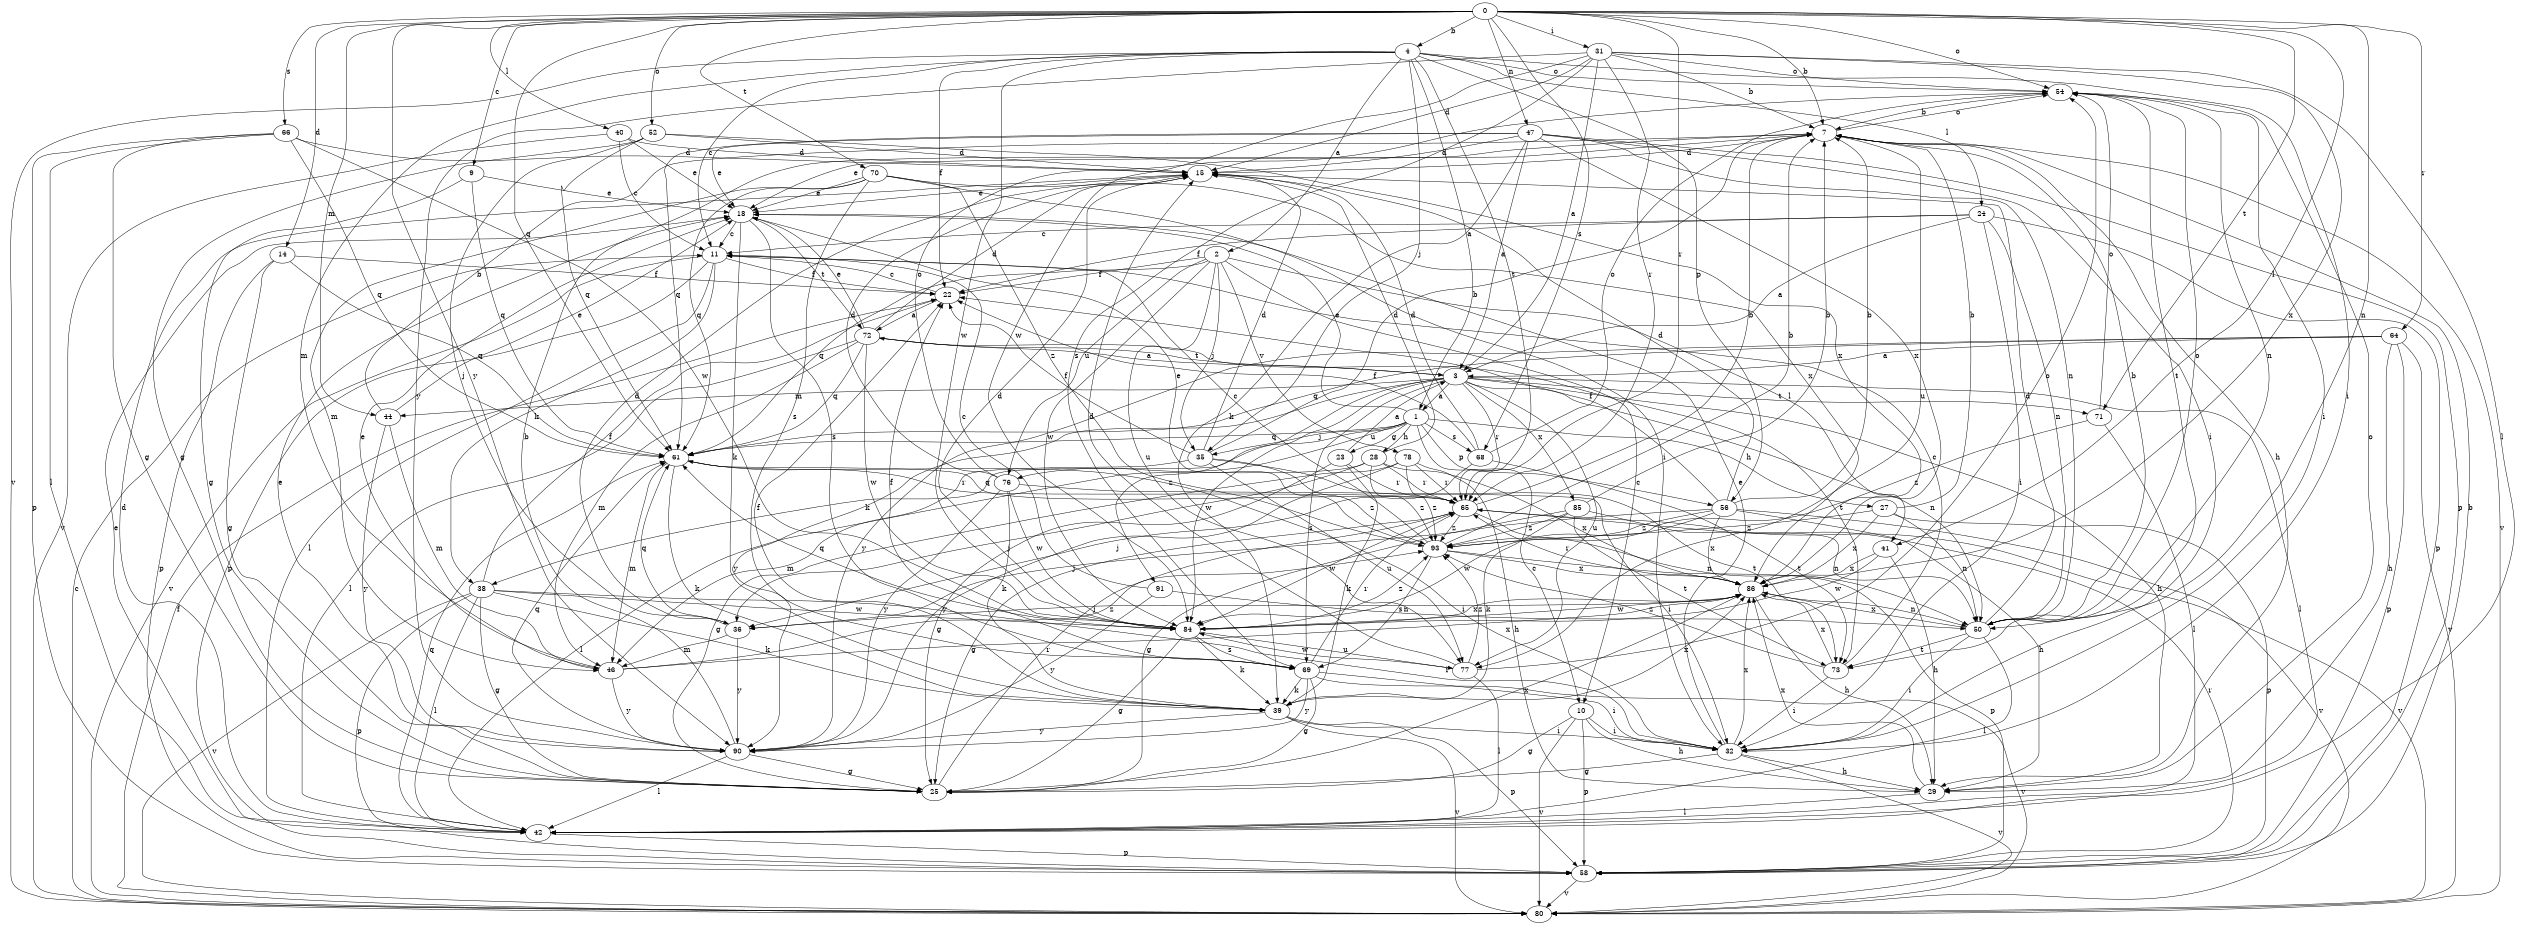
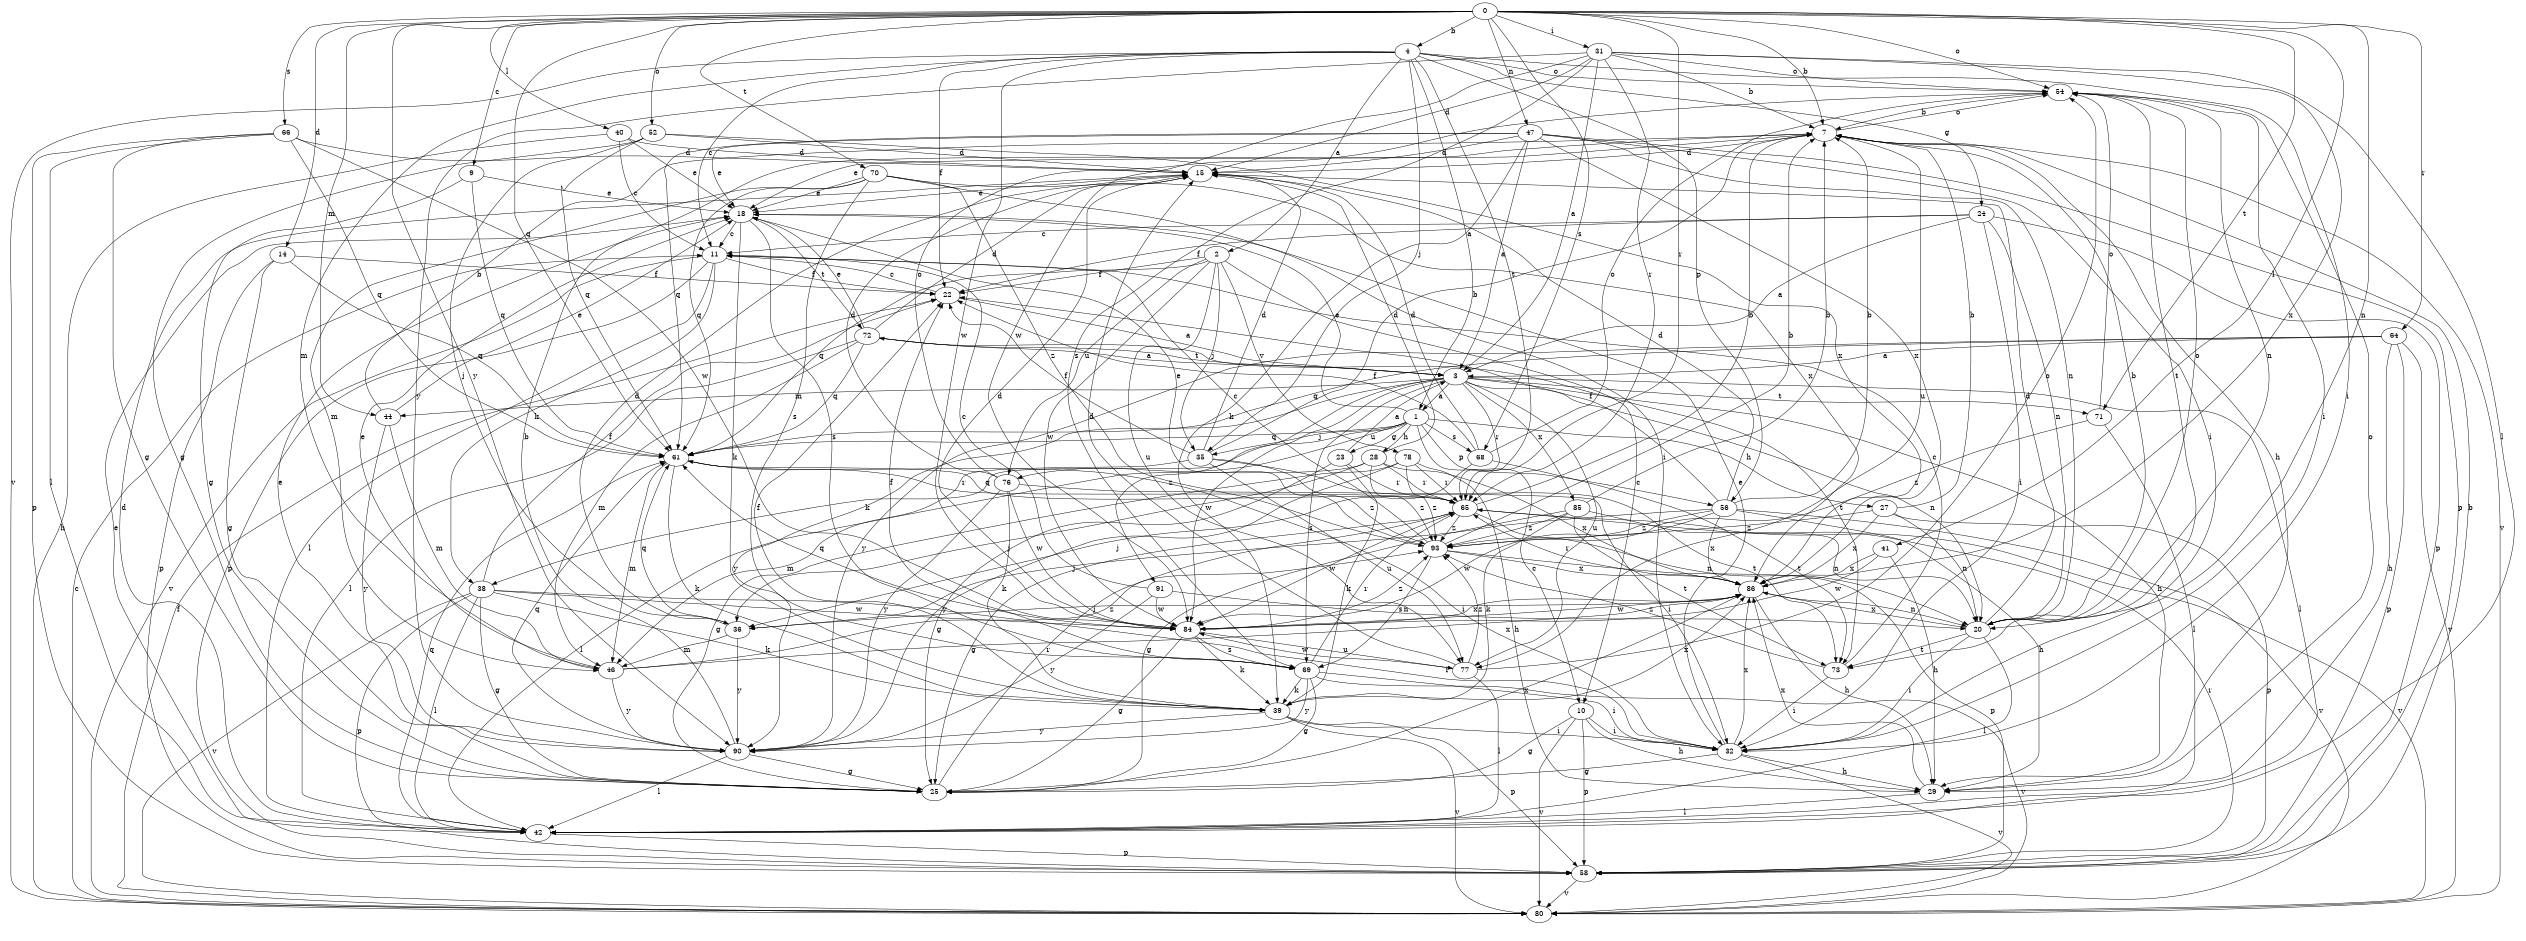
edge "4" -> "24": label "l" -> "g"
edge "22" -> "72": now "22" -> "3"
edge "2" -> "41": removed, label "l"
edge "40" -> "80": label "v" -> "h"
edge "72" -> "84": now "91" -> "84"
edge "73" -> "86": removed, label "x"
node "50": label "50" -> "20"
